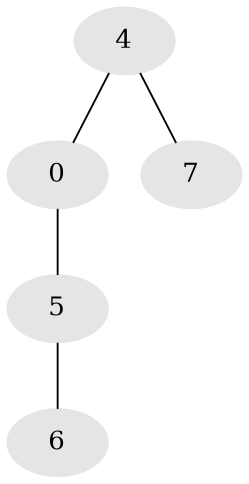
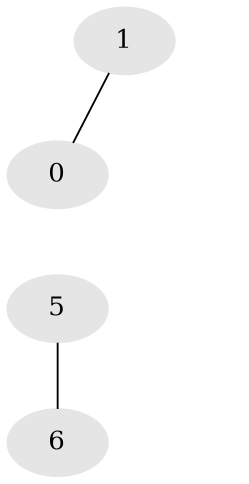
node "4": label "4" -> "1"
node "7": removed
edge "0" -- "5": removed
